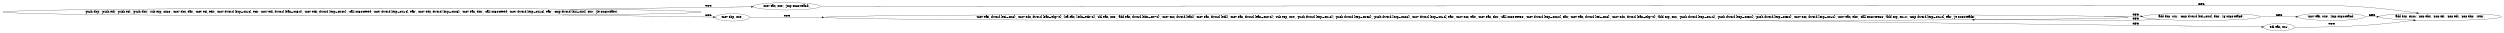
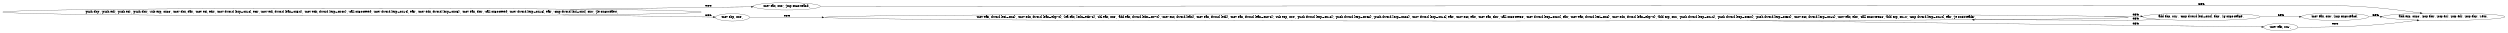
node "'edi eax, 0x1',": label "'edi eax, 0x1'," -> "'mov eax, 0x1',"
